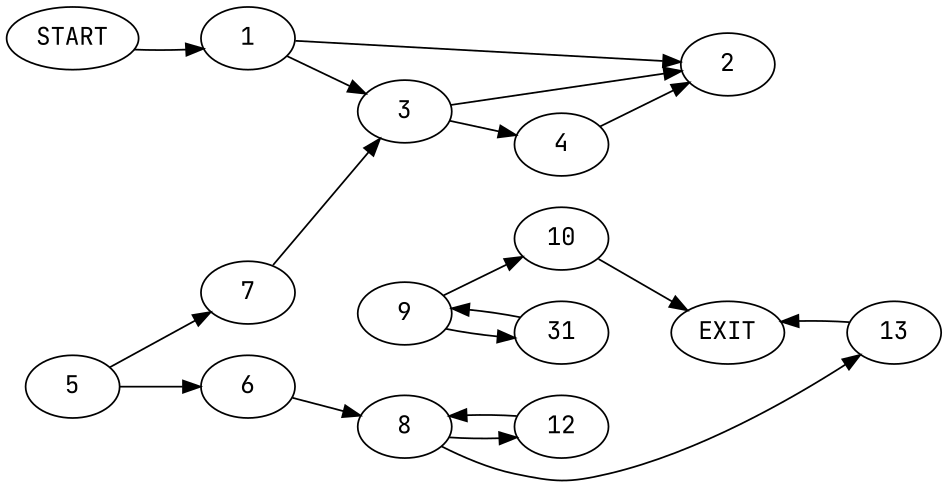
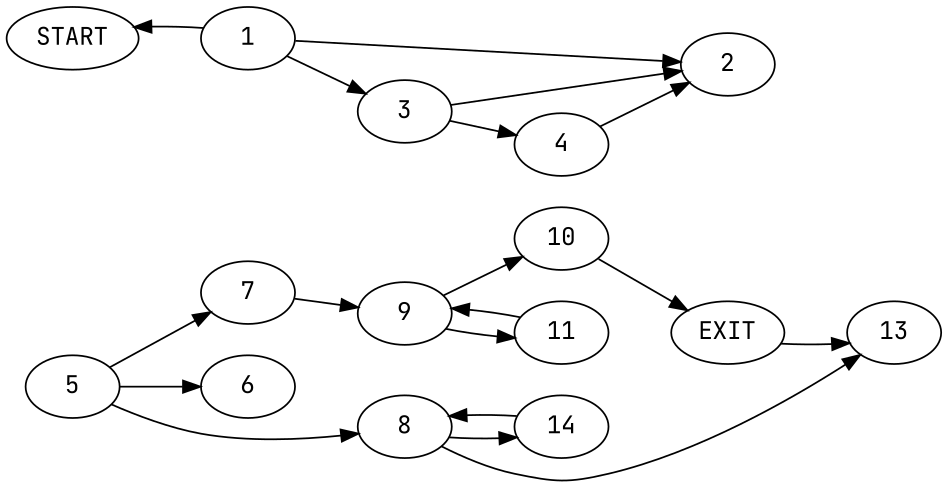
edge "START" -> "1": reversed
edge "7" -> "3": now "7" -> "9"
edge "13" -> "EXIT": reversed
node "31": label "31" -> "11"
edge "6" -> "8": now "5" -> "8"
node "12": label "12" -> "14"
